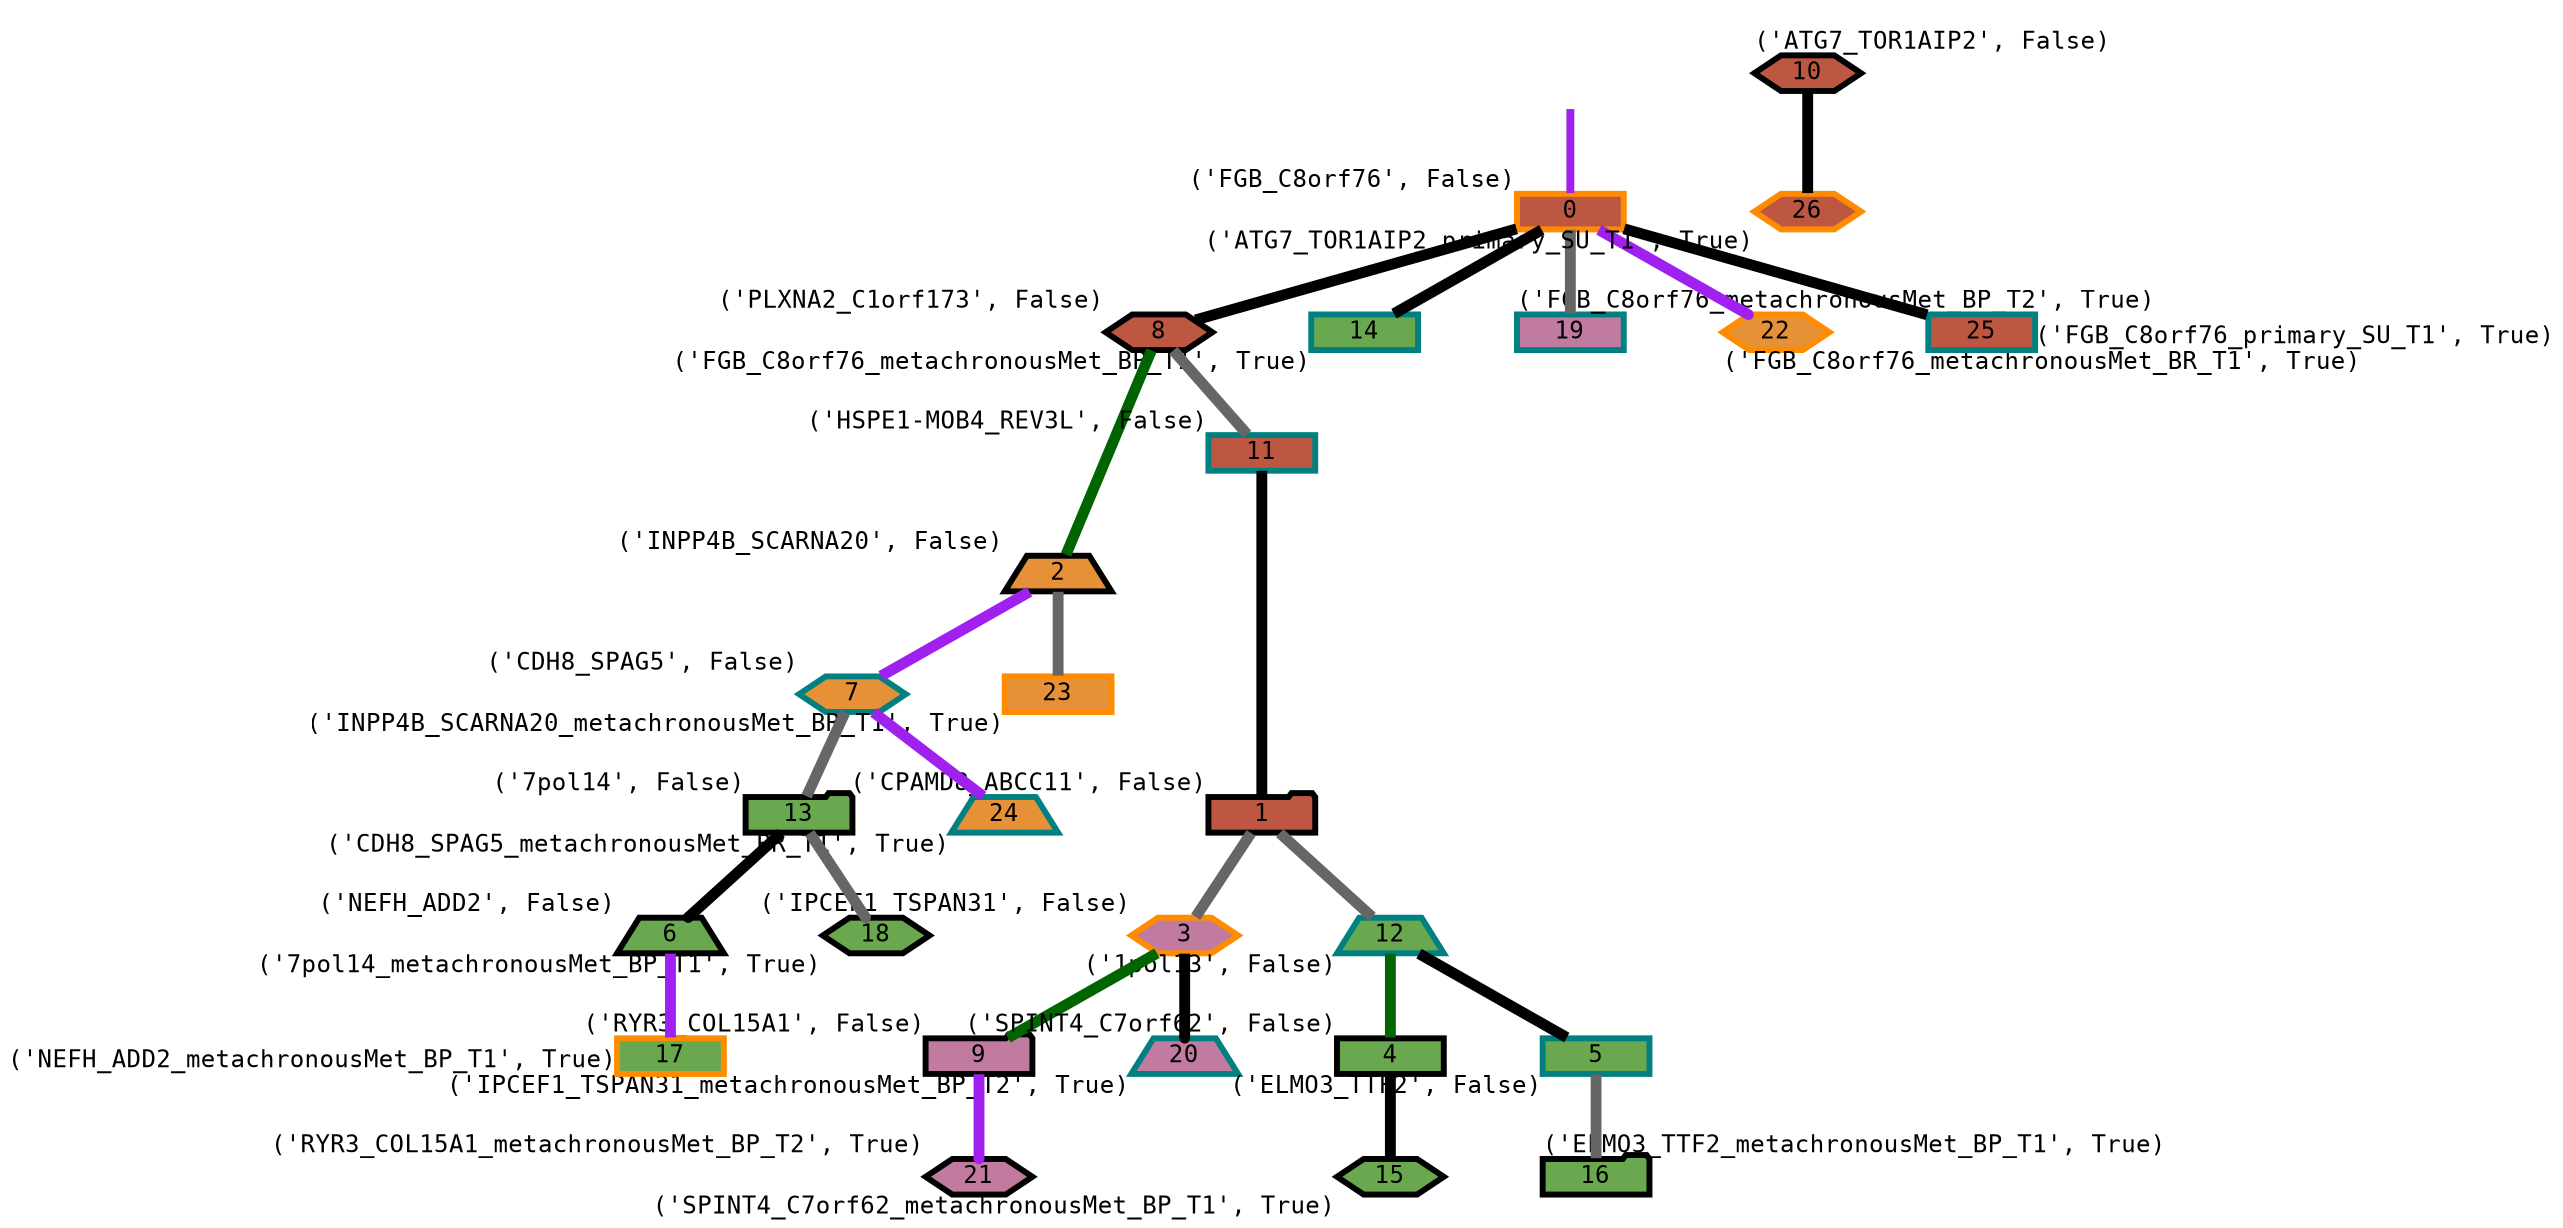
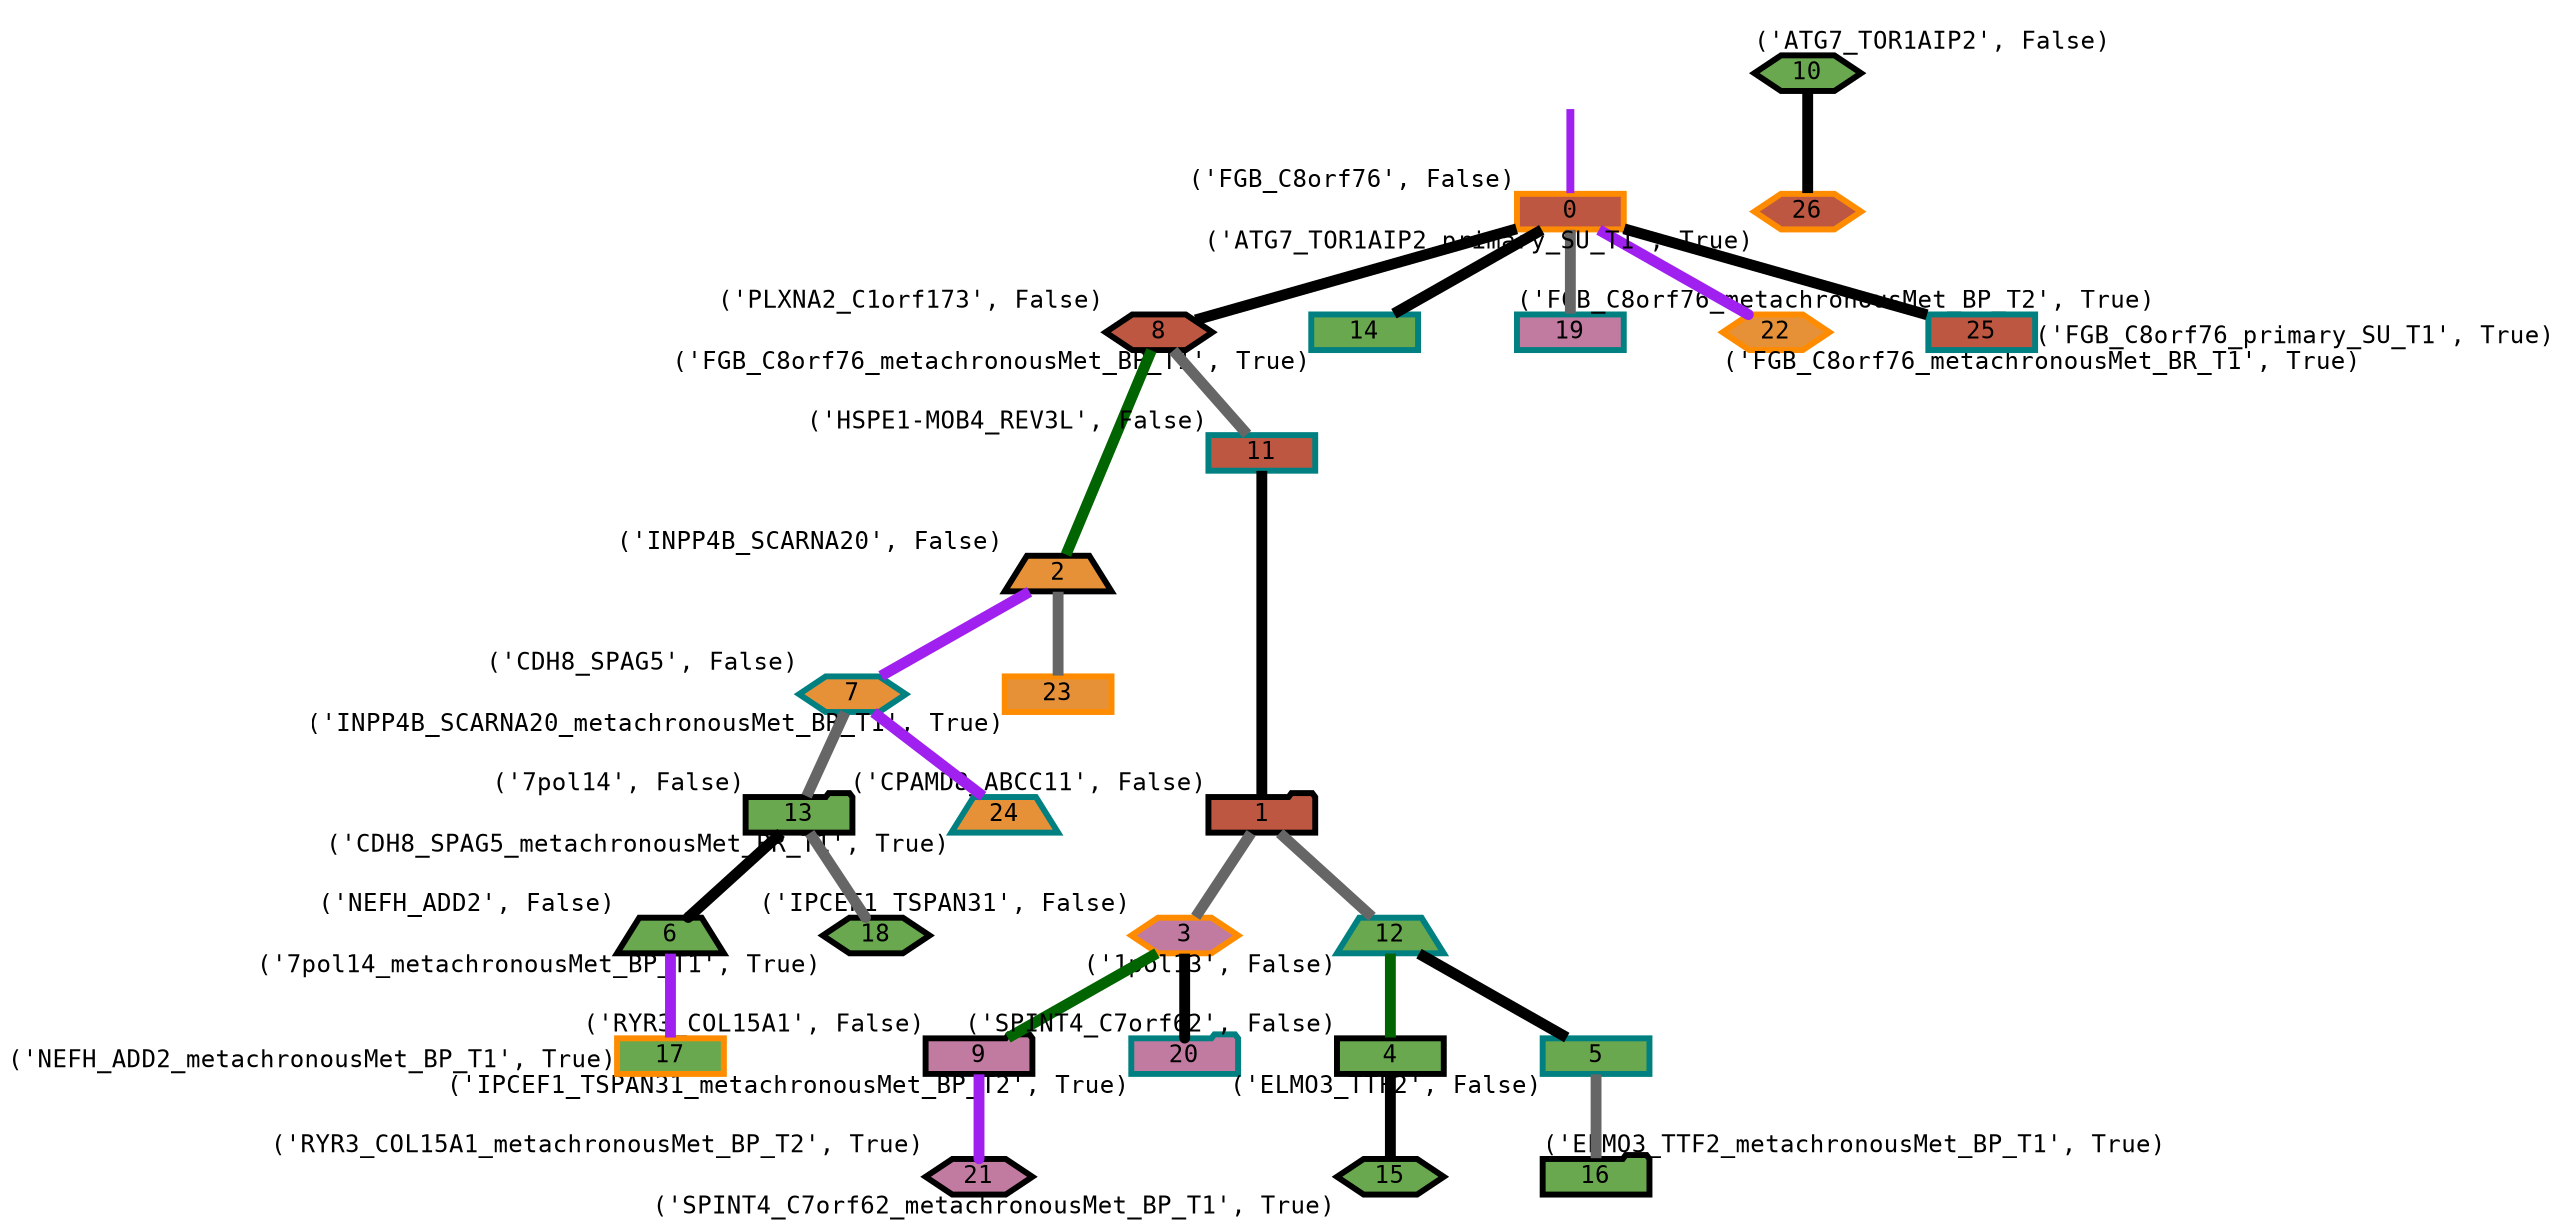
node "10 ('ATG7_TOR1AIP2', False)": fillcolor #be5742ff -> #6aa84fff
node "20 ('IPCEF1_TSPAN31_metachronousMet_BP_T2', True)": shape trapezium -> folder
